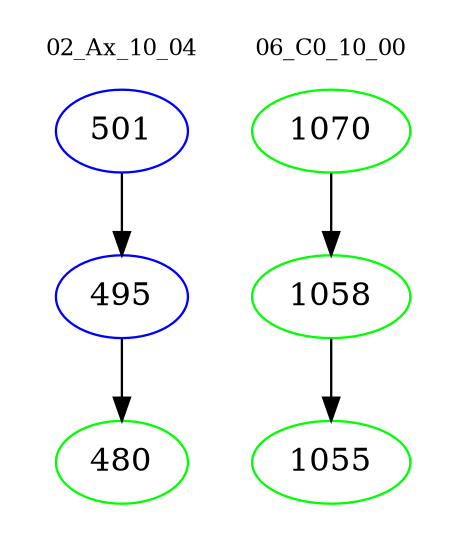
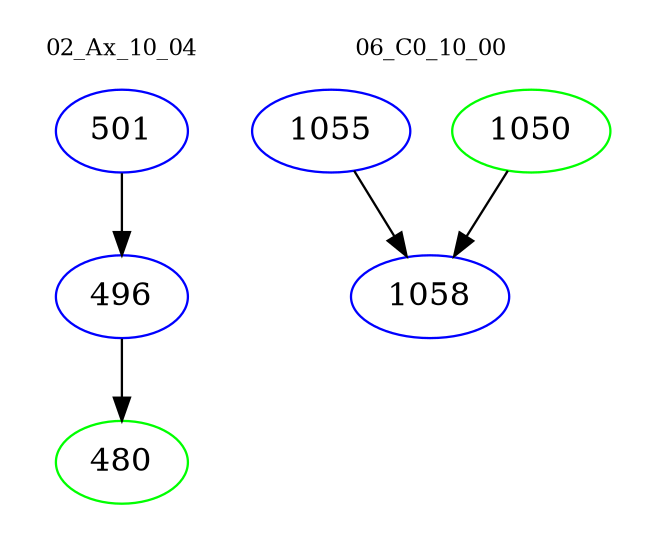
node "1070": label "1070" -> "1050"
node "495": label "495" -> "496"
node "1058": color green -> blue
edge "1058" -> "1055": reversed
node "1055": color green -> blue
